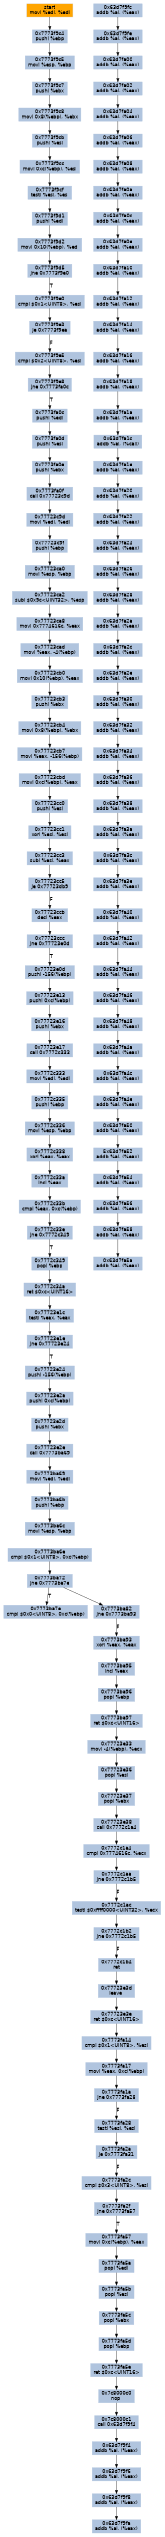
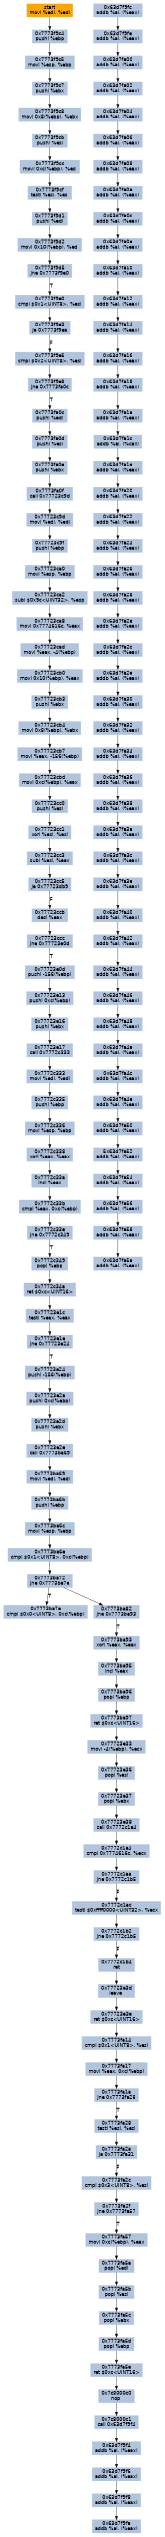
edge "0x7773ba6c movl %esp, %ebp" -> "0x7773ba6e cmpl $0x1<UINT8>, 0xc(%ebp)": added
edge "0x7773ba82 jne 0x7773ba93" -> "0x7773ba93 xorl %eax, %eax": label "F" -> "T"
edge "0x7773fa1a jne 0x7773fa28" -> "0x7773fa28 testl %esi, %esi": label "F" -> "T"
